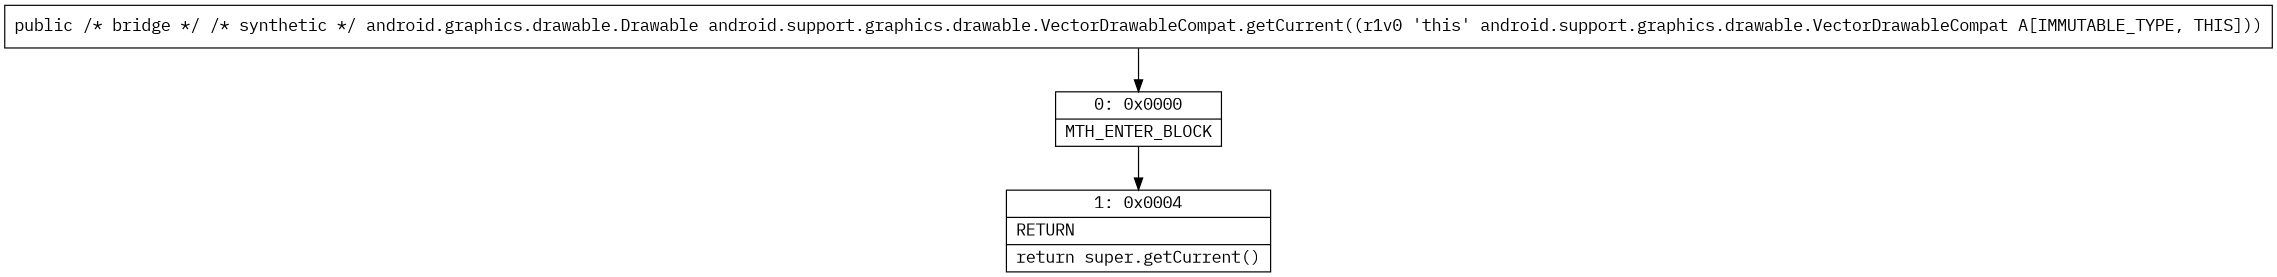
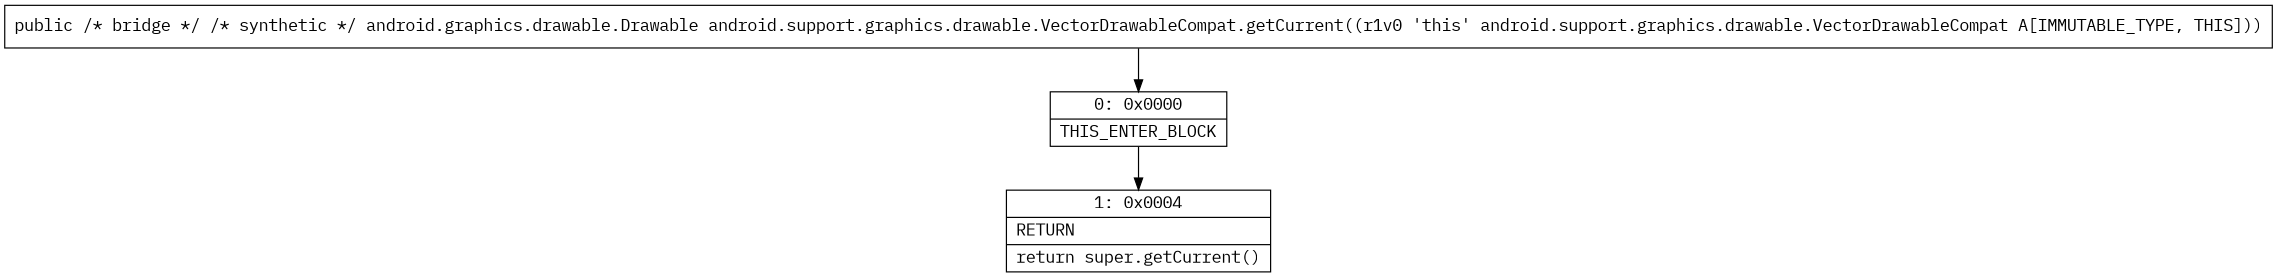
node "0: 0x0000": text "MTH_ENTER_BLOCK" -> "THIS_ENTER_BLOCK"
